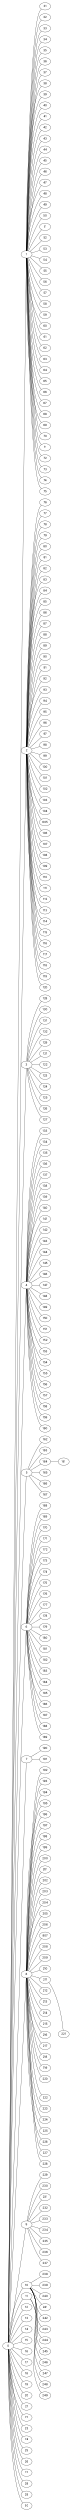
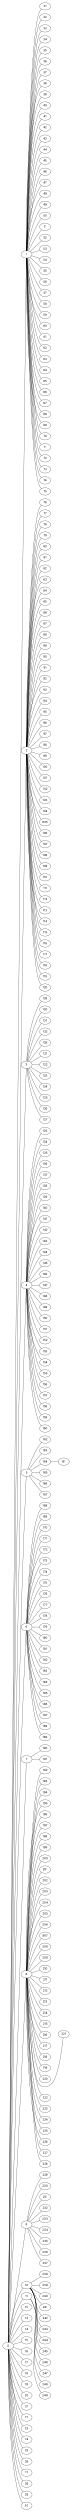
edge "211" -- "221": now "8" -- "221"
